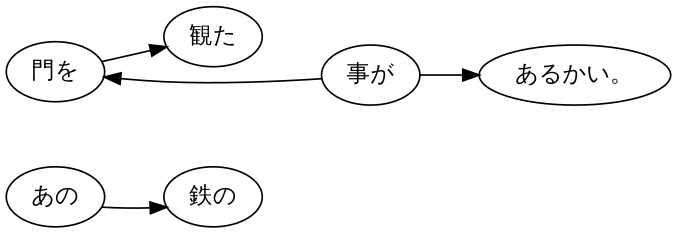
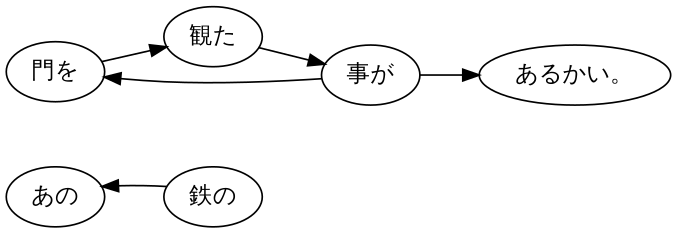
edge "観た" -> "事が": added
edge "あの" -> "鉄の": reversed
